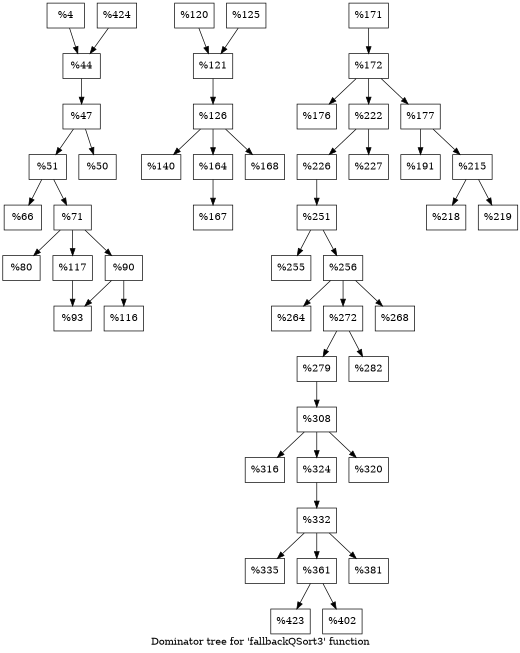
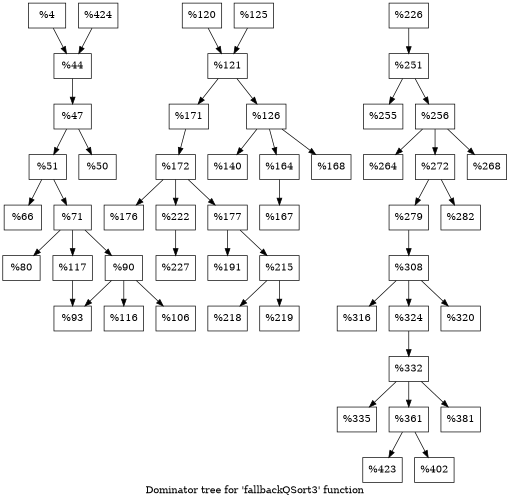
edge "%121" -> "%171": added
edge "%222" -> "%226": removed
node "%106": added
